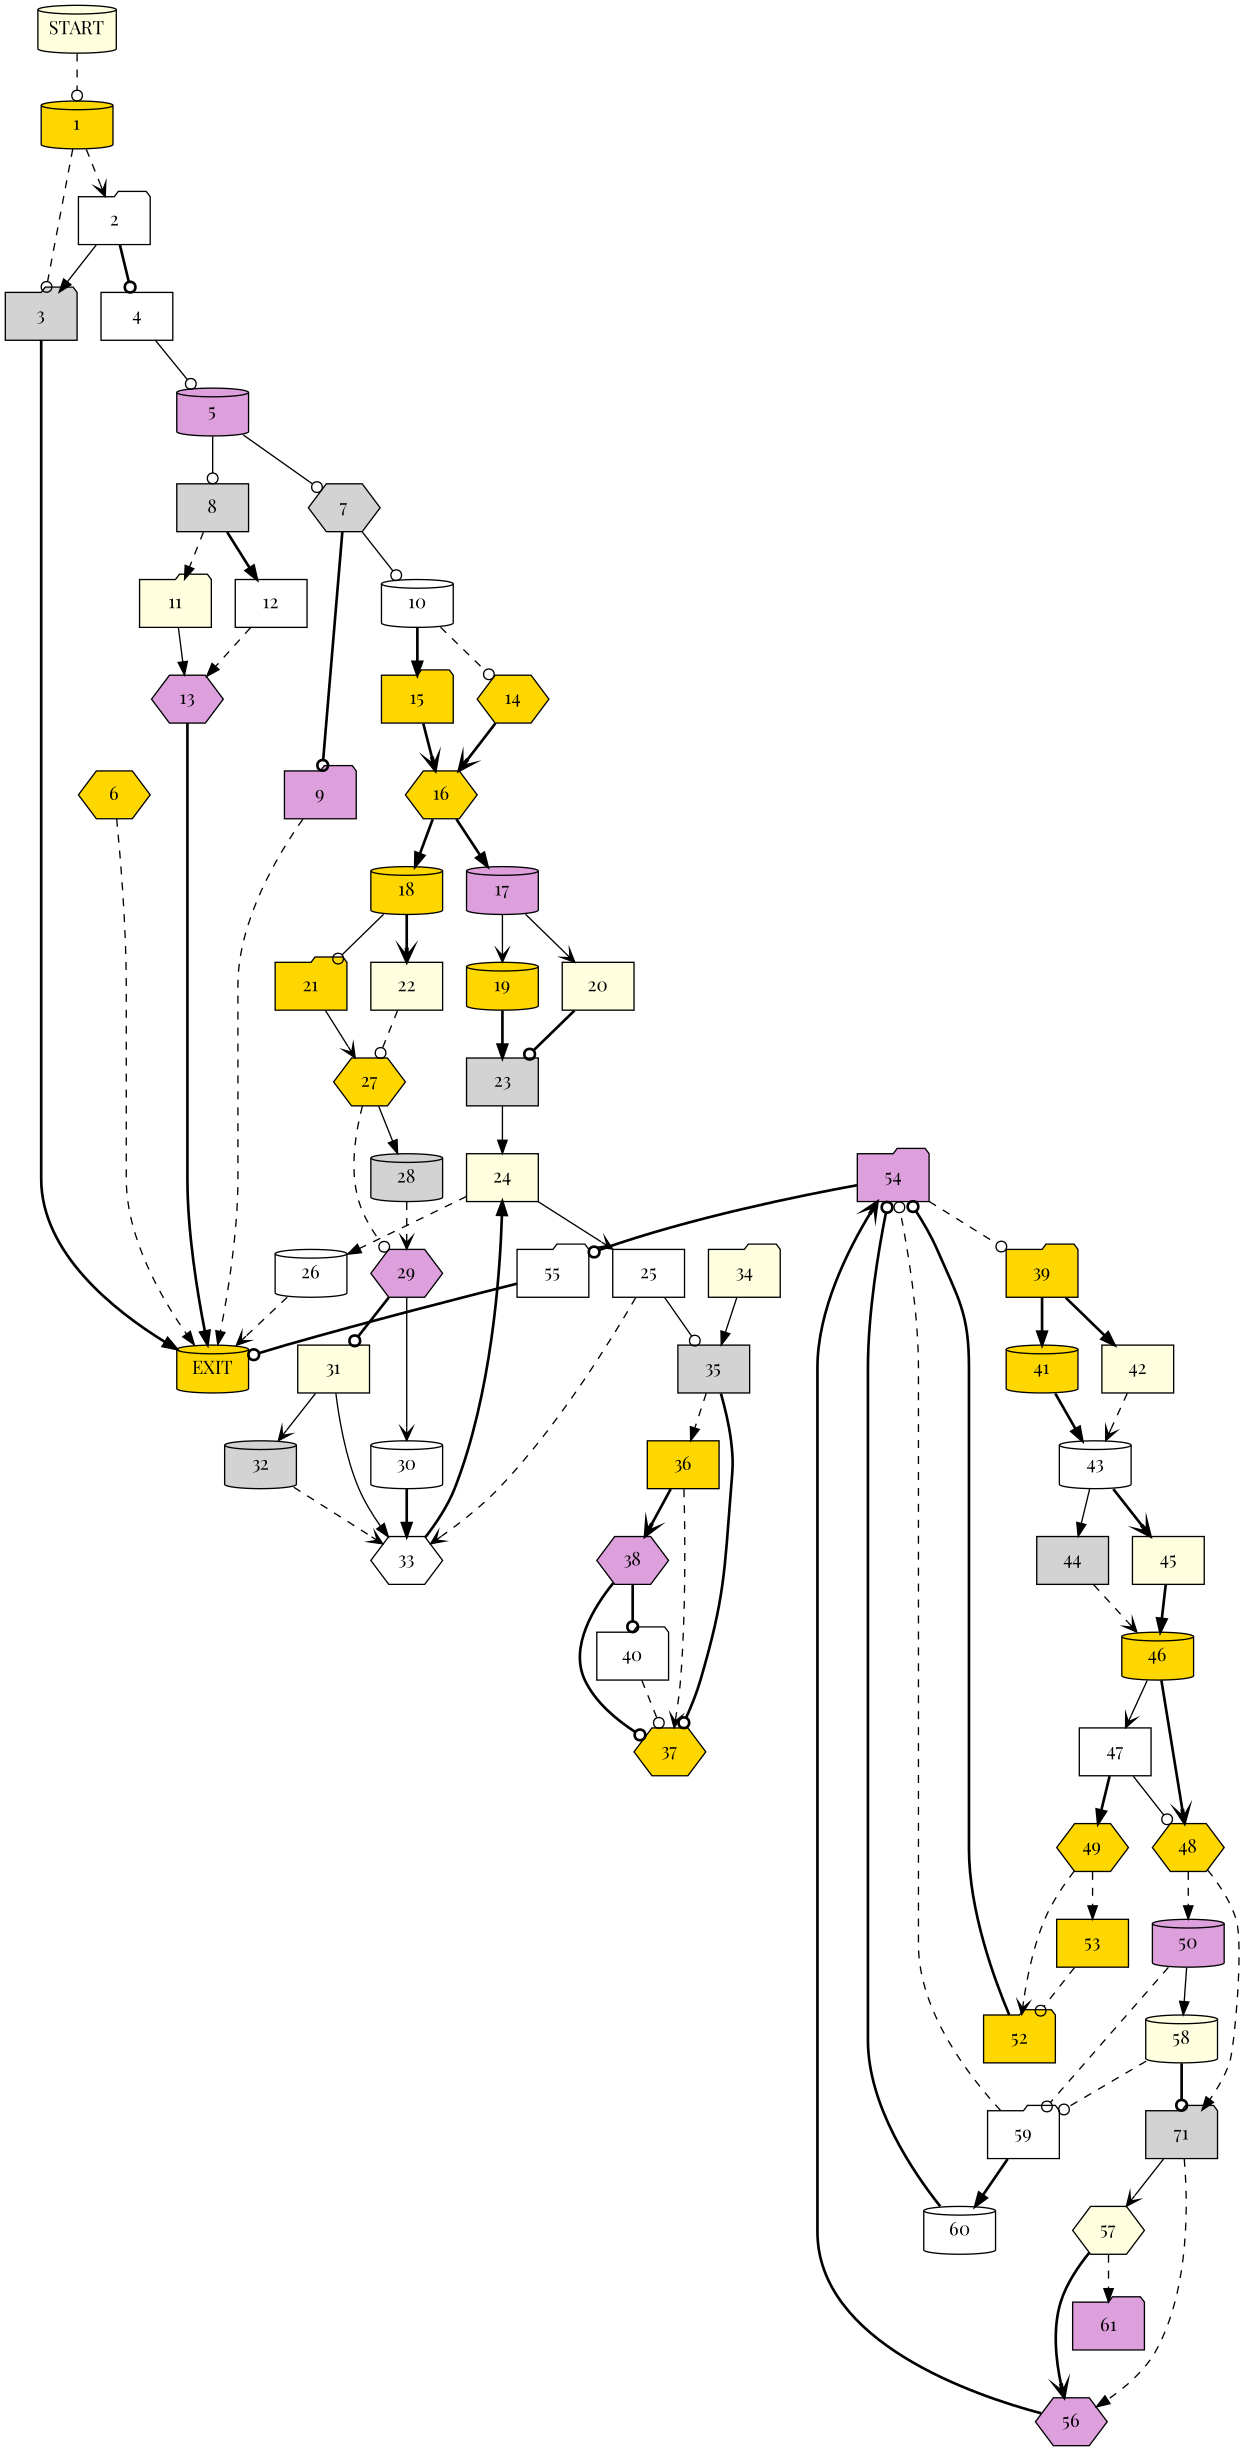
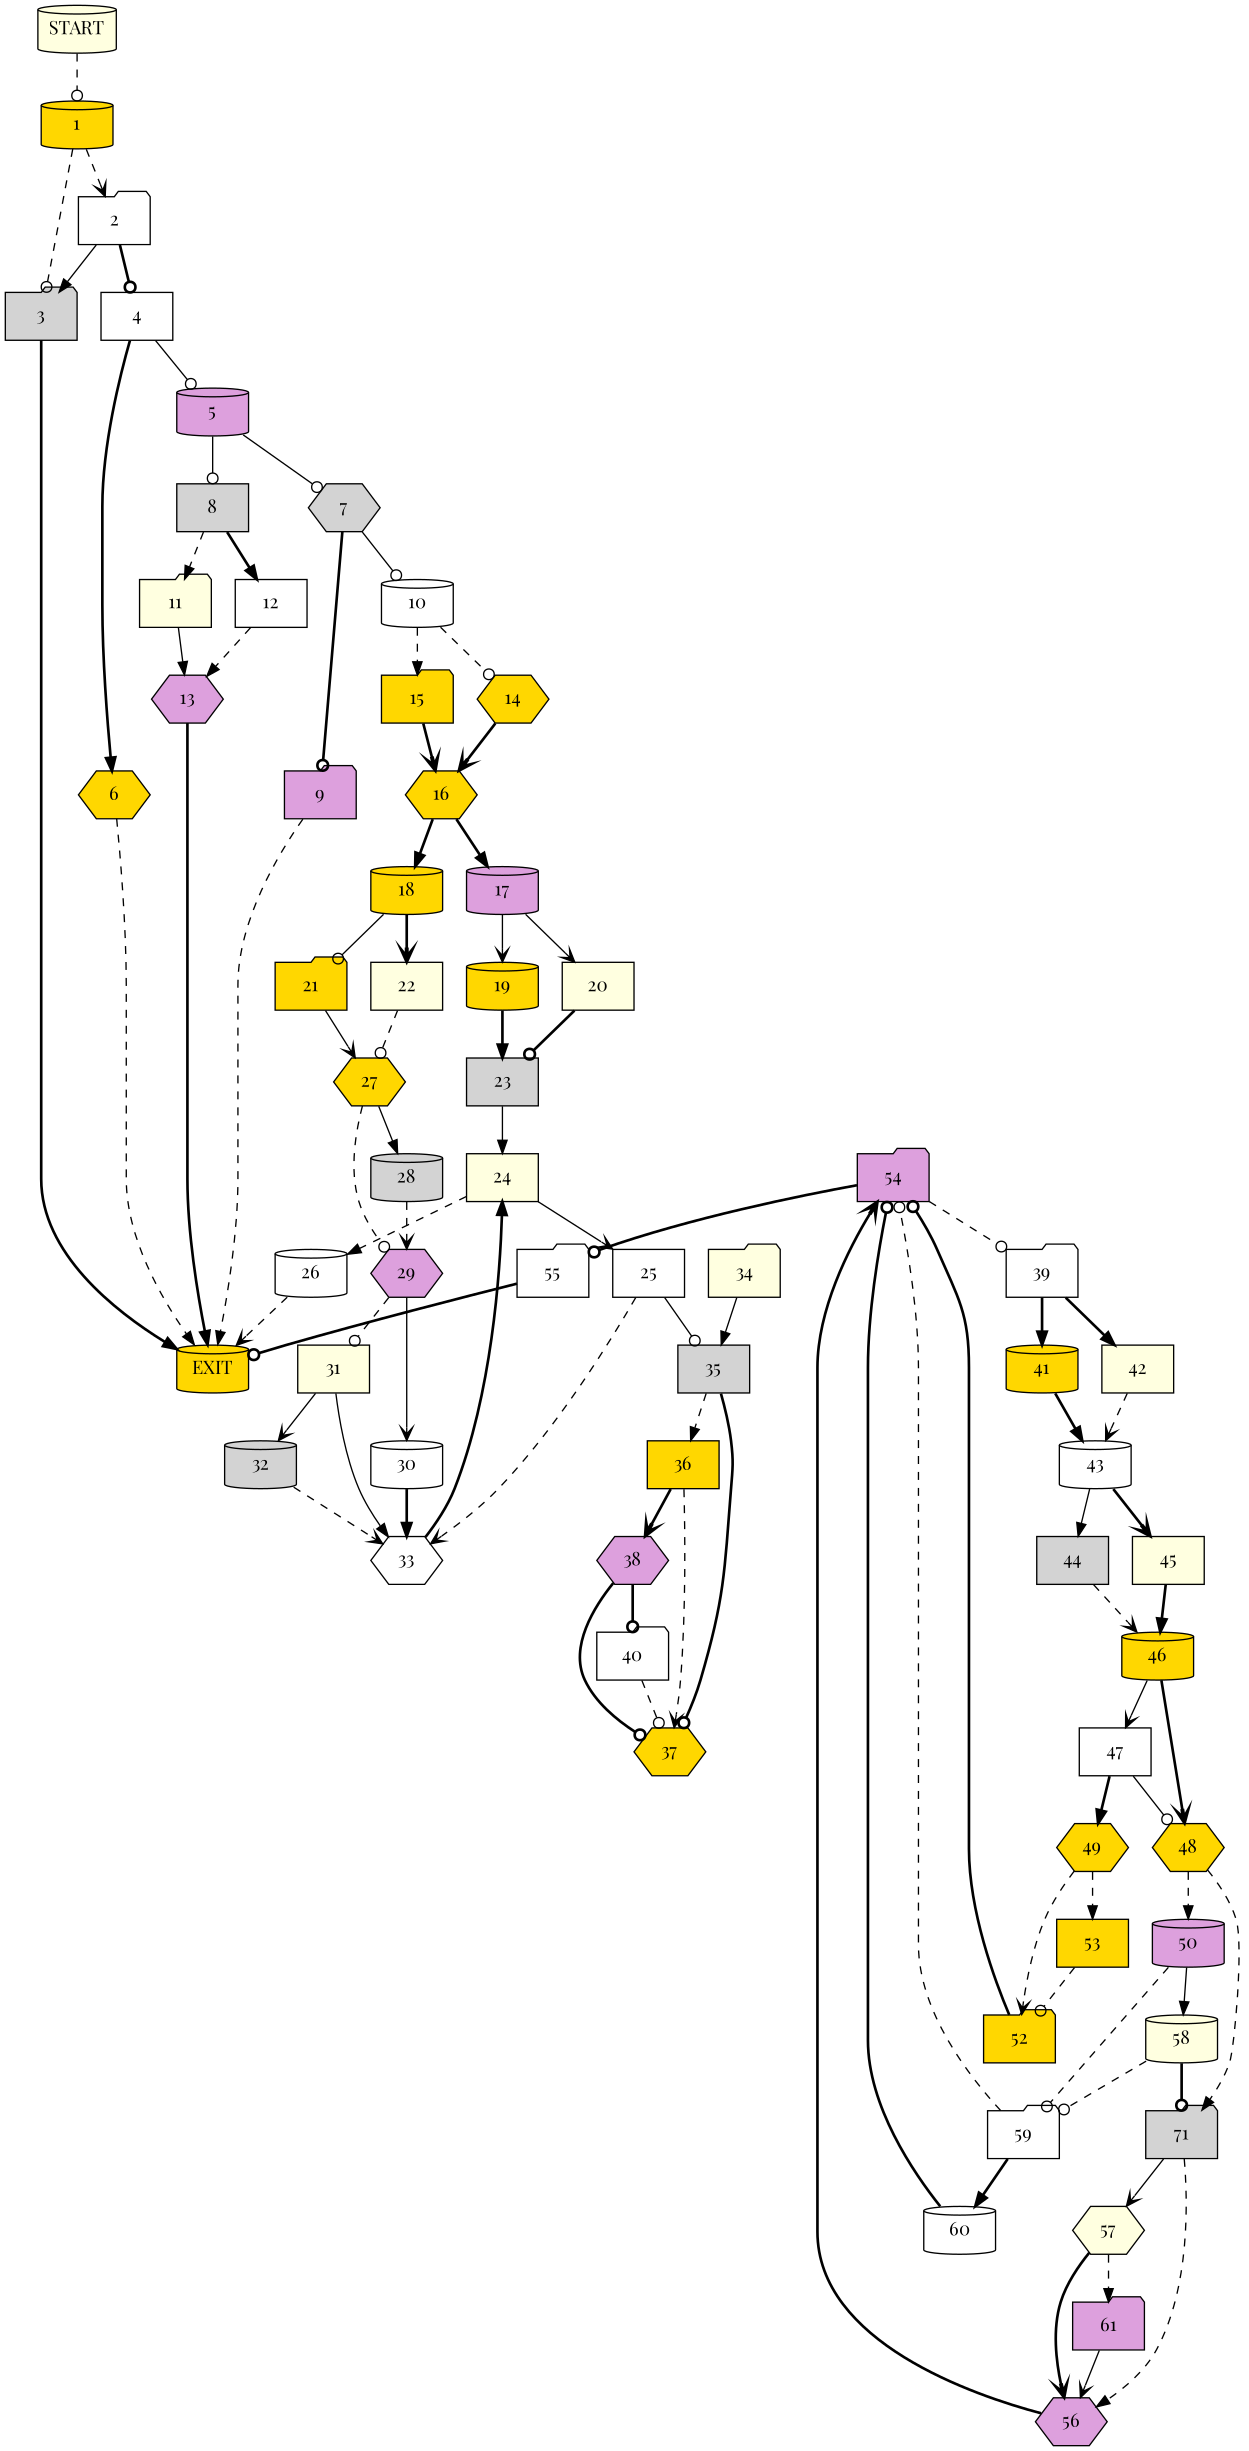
edge "4" -> "6": added
edge "10" -> "15": style bold -> dashed
node "39": fillcolor gold -> white
edge "29" -> "31": style bold -> dashed
edge "61" -> "56": added
